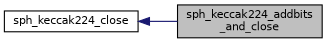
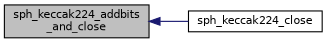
edge "sph_keccak224_addbits _and_close" -> "sph_keccak224_close": reversed
